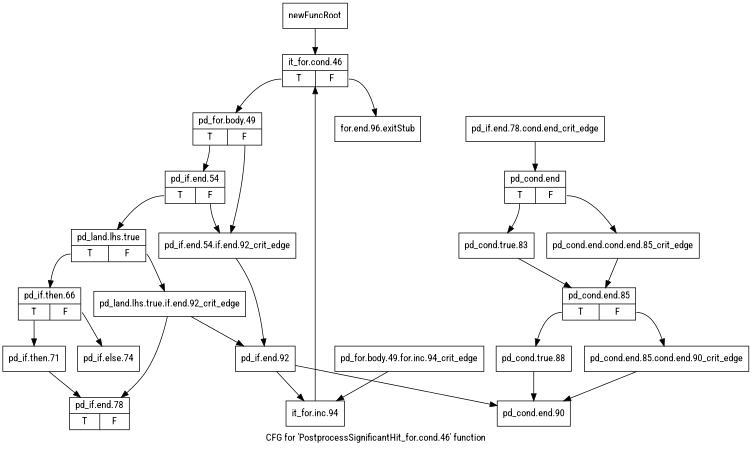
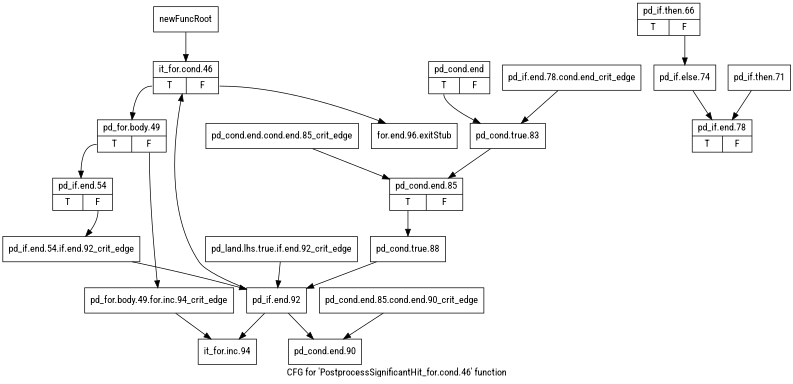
edge "pd_if.end.78.cond.end_crit_edge" -> "pd_cond.end": now "pd_if.end.78.cond.end_crit_edge" -> "pd_cond.true.83"
edge "pd_for.body.49" -> "pd_if.end.54.if.end.92_crit_edge": now "pd_for.body.49" -> "pd_for.body.49.for.inc.94_crit_edge"
edge "pd_cond.end" -> "pd_cond.end.cond.end.85_crit_edge": removed
node "pd_land.lhs.true": removed
edge "it_for.inc.94" -> "it_for.cond.46": now "pd_if.end.92" -> "it_for.cond.46"
edge "pd_cond.end.85" -> "pd_cond.end.85.cond.end.90_crit_edge": removed
edge "pd_if.then.66" -> "pd_if.then.71": removed
edge "pd_land.lhs.true.if.end.92_crit_edge" -> "pd_if.end.78": now "pd_if.else.74" -> "pd_if.end.78"
edge "pd_cond.true.88" -> "pd_cond.end.90": now "pd_cond.true.88" -> "pd_if.end.92"
